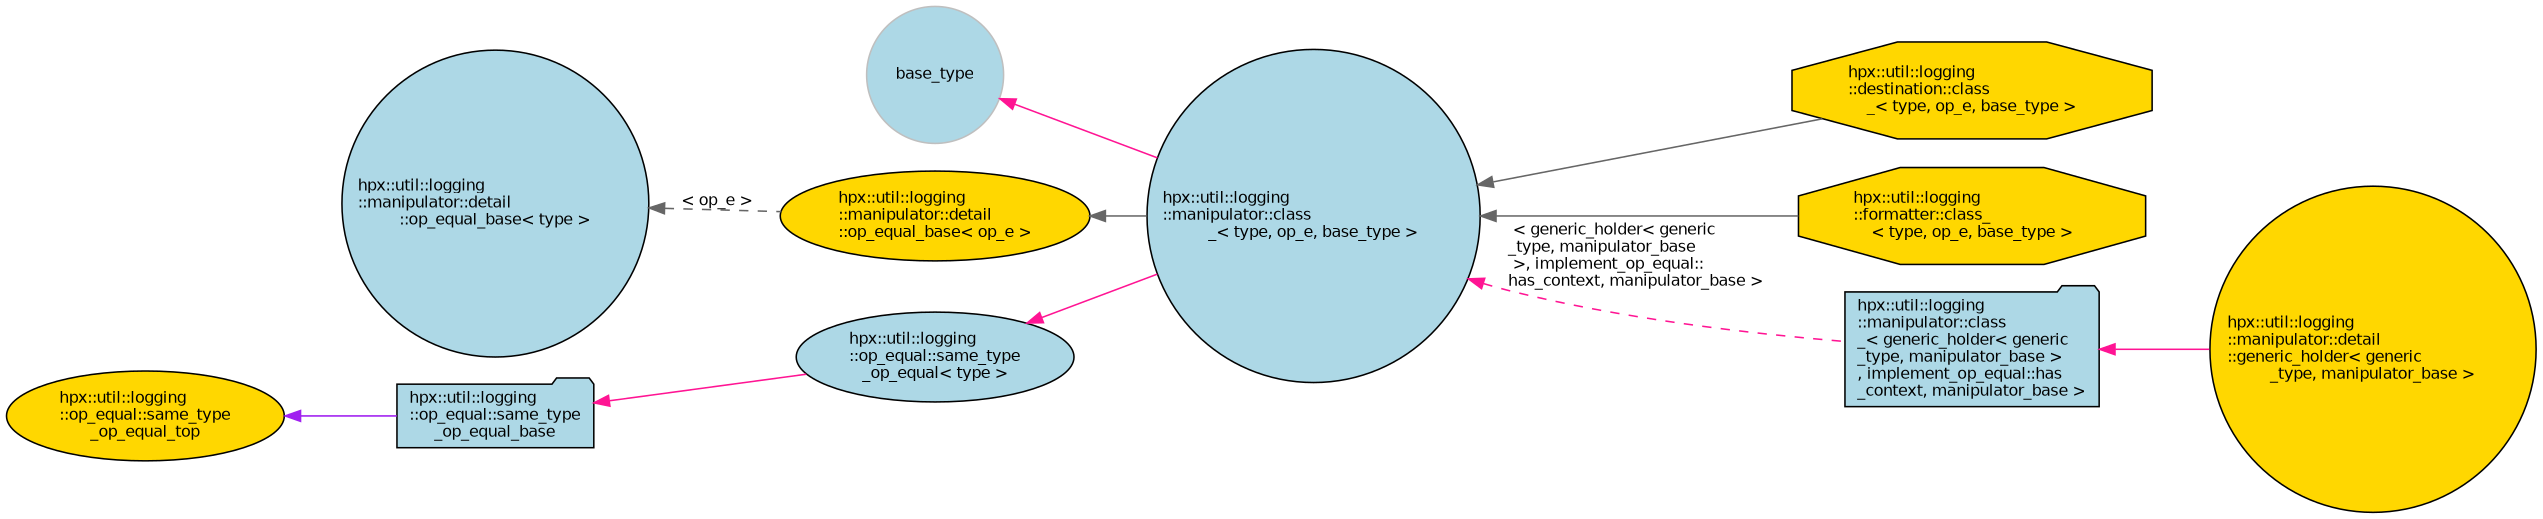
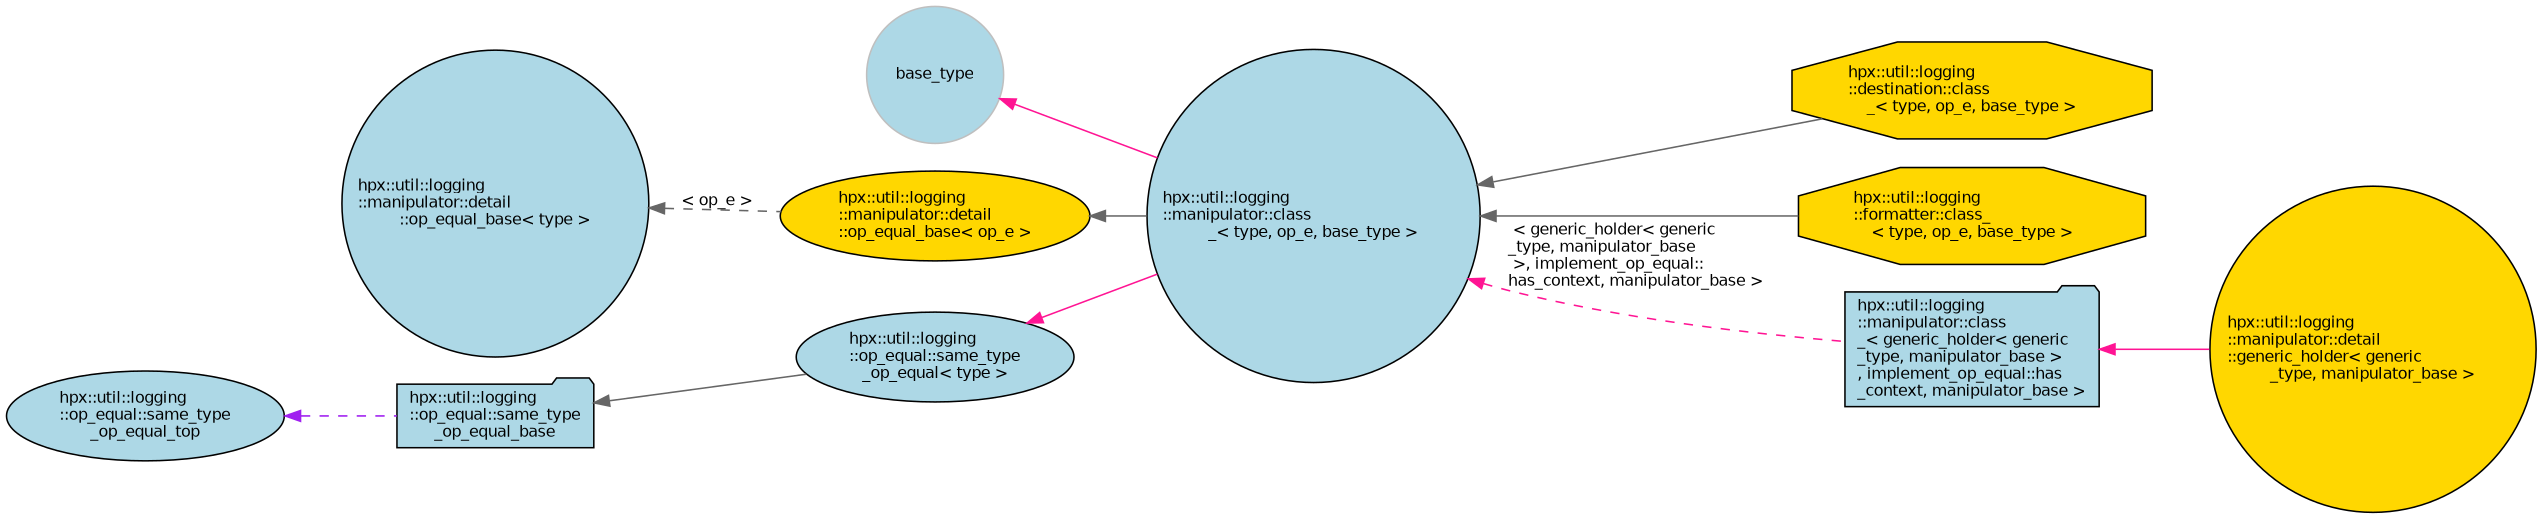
edge "hpx::util::logging ::op_equal::same_type _op_equal< type >" -> "hpx::util::logging ::op_equal::same_type _op_equal_base": color deeppink -> gray40
node "hpx::util::logging ::op_equal::same_type _op_equal_top": fillcolor gold -> lightblue
edge "hpx::util::logging ::op_equal::same_type _op_equal_base" -> "hpx::util::logging ::op_equal::same_type _op_equal_top": style solid -> dashed
